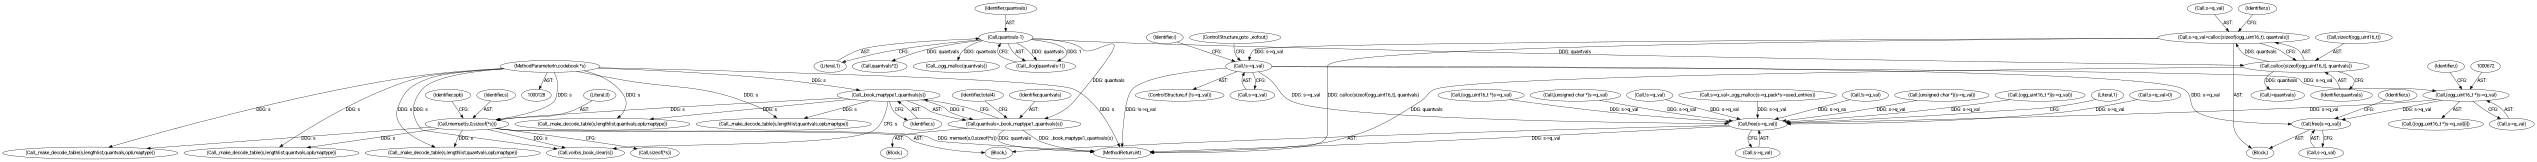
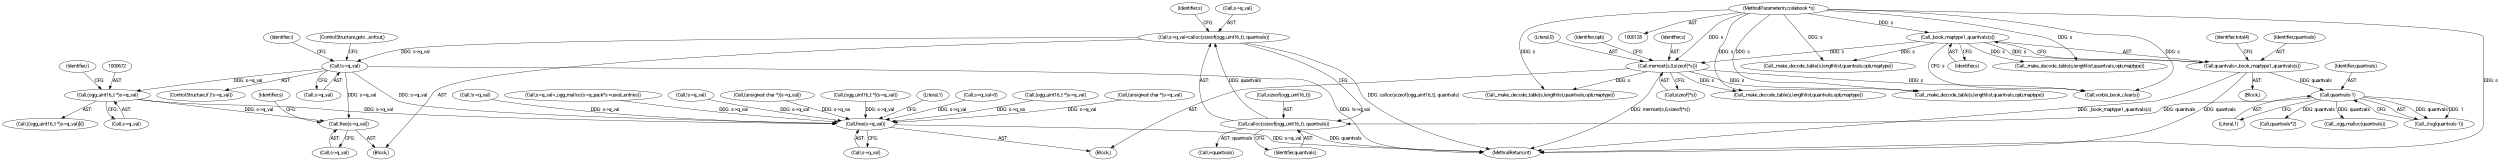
edge "(Call,quantvals-1)" -> "(Call,quantvals=_book_maptype1_quantvals(s))": reversed
edge "(Call,calloc(sizeof(ogg_uint16_t), quantvals))" -> "(Call,i<quantvals)": label "DDG: quantvals" -> "AST: quantvals"
edge "(Call,sizeof(*s))" -> "(Call,memset(s,0,sizeof(*s)))": added, label "AST:"
